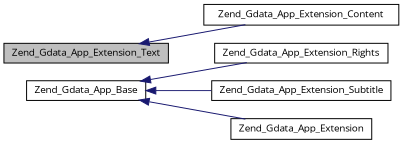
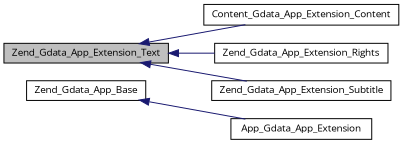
node "Zend_Gdata_App_Extension_Content": label "Zend_Gdata_App_Extension_Content" -> "Content_Gdata_App_Extension_Content"
edge "Zend_Gdata_App_Extension_Rights" -> "Zend_Gdata_App_Base": now "Zend_Gdata_App_Extension_Rights" -> "Zend_Gdata_App_Extension_Text"
edge "Zend_Gdata_App_Extension_Subtitle" -> "Zend_Gdata_App_Base": now "Zend_Gdata_App_Extension_Subtitle" -> "Zend_Gdata_App_Extension_Text"
node "Zend_Gdata_App_Extension": label "Zend_Gdata_App_Extension" -> "App_Gdata_App_Extension"
